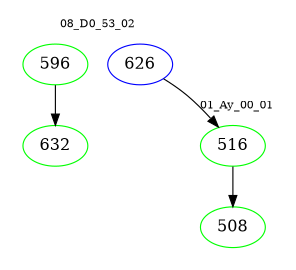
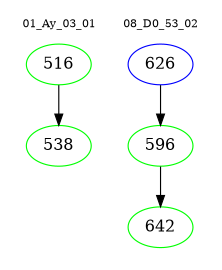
edge "626" -> "516": now "626" -> "596"
cluster "01_Ay_00_01": label "01_Ay_00_01" -> "01_Ay_03_01"
node "632": label "632" -> "642"
node "508": label "508" -> "538"
